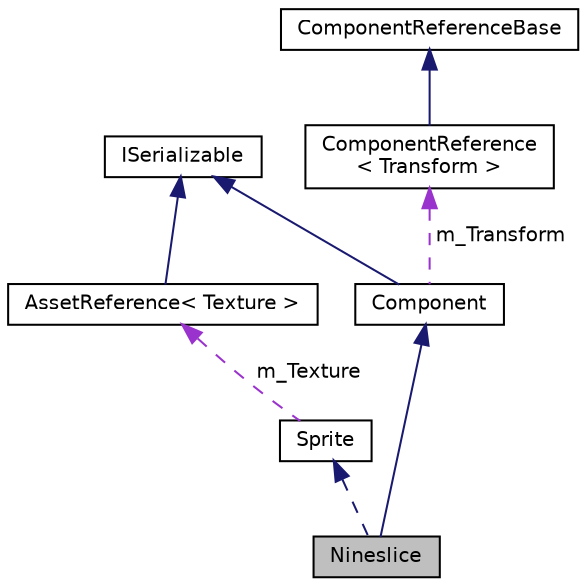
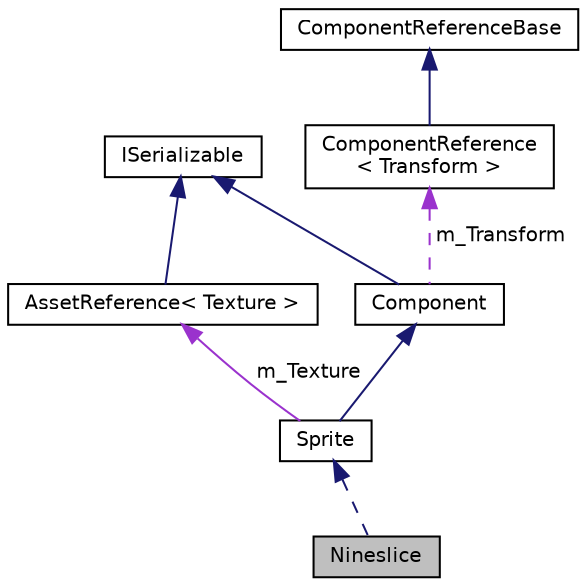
edge "Sprite" -> "AssetReference< Texture >": style dashed -> solid
edge "Nineslice" -> "Component": now "Sprite" -> "Component"
